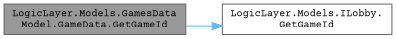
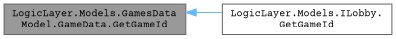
edge "LogicLayer.Models.GamesData Model.GameData.GetGameId" -> "LogicLayer.Models.ILobby. GetGameId": reversed
